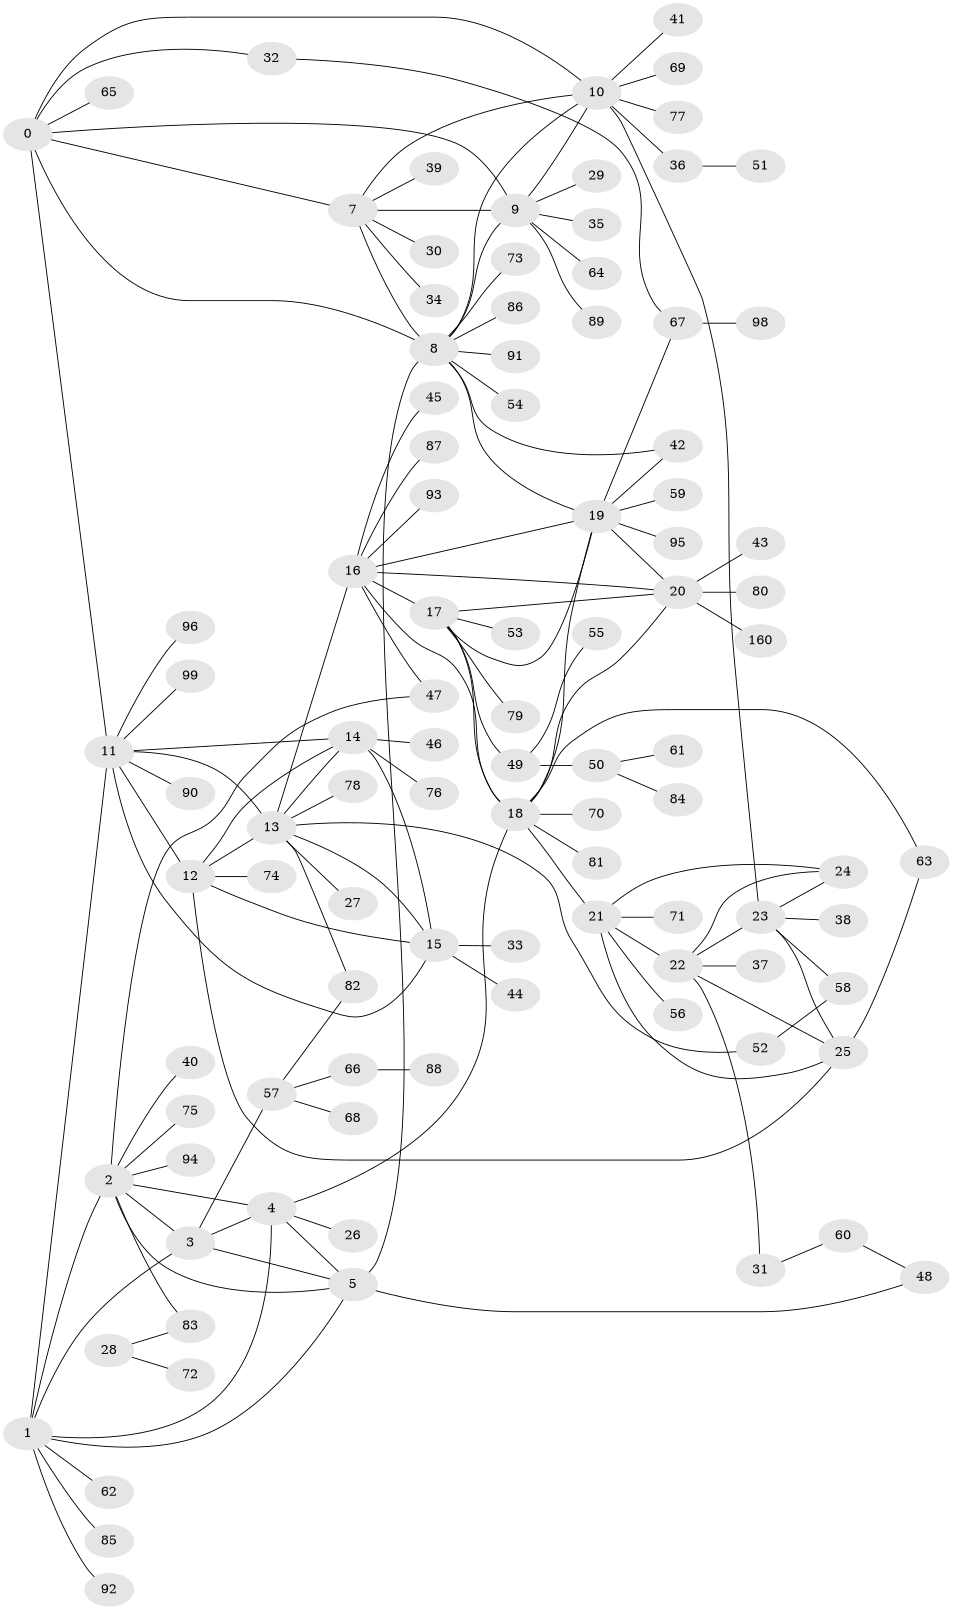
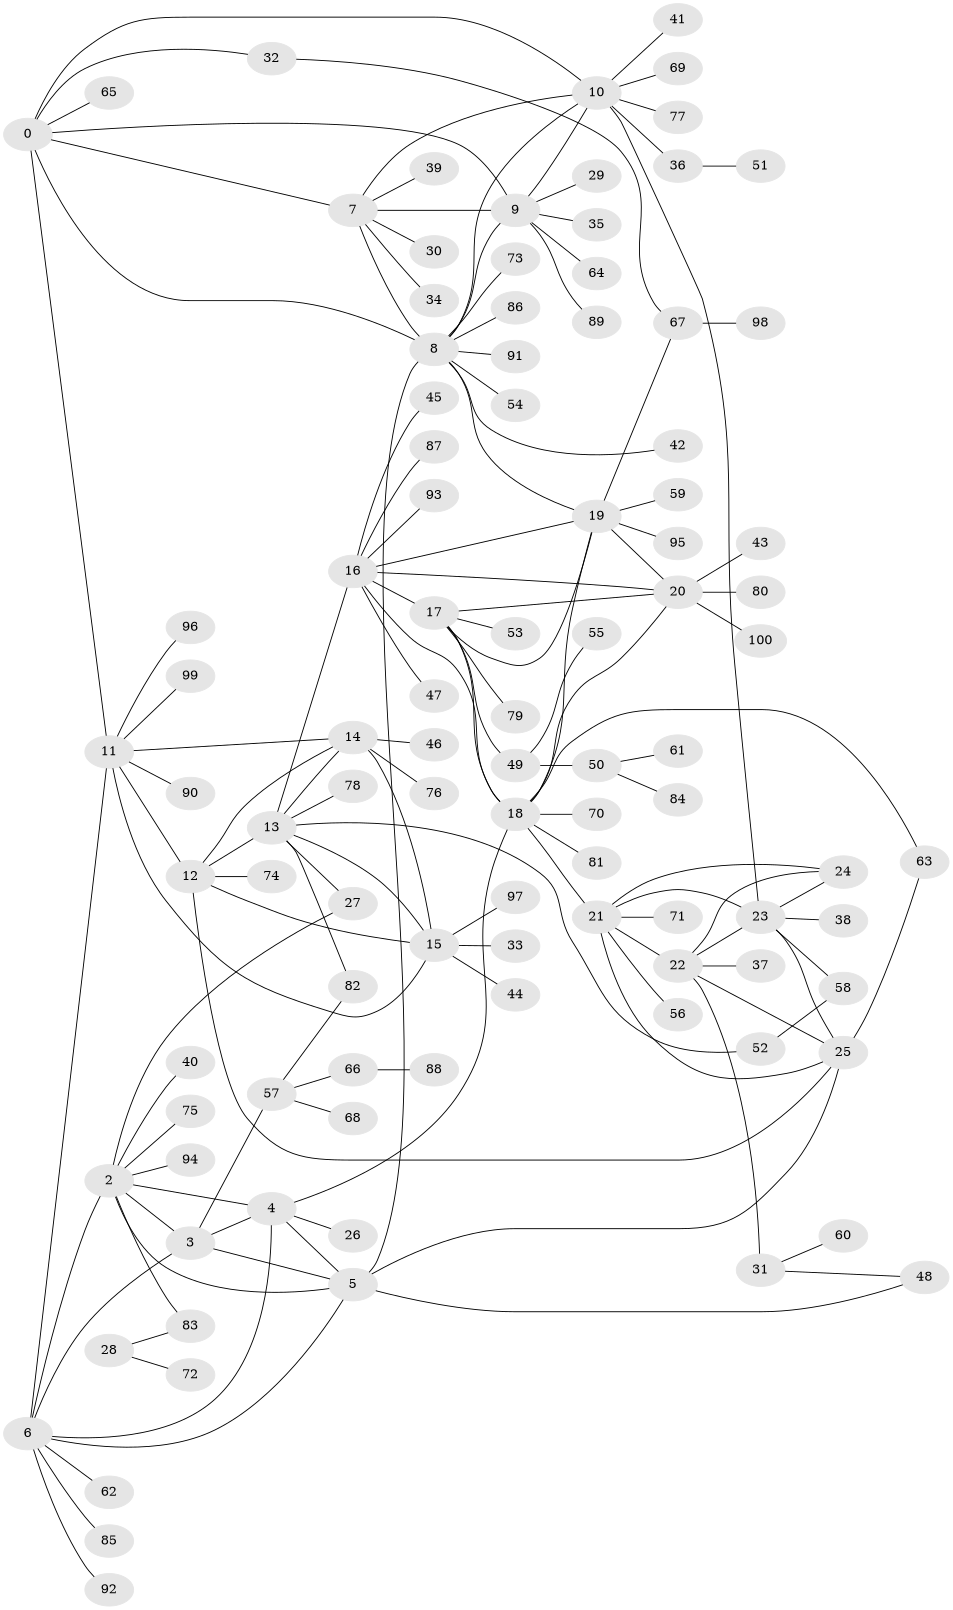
edge "42" -- "19": removed
node "160": label "160" -> "100"
edge "11" -- "13": removed
edge "47" -- "2": now "27" -- "2"
edge "21" -- "23": added
node "97": added
edge "25" -- "5": added
edge "60" -- "48": now "31" -- "48"
node "1": label "1" -> "6"
